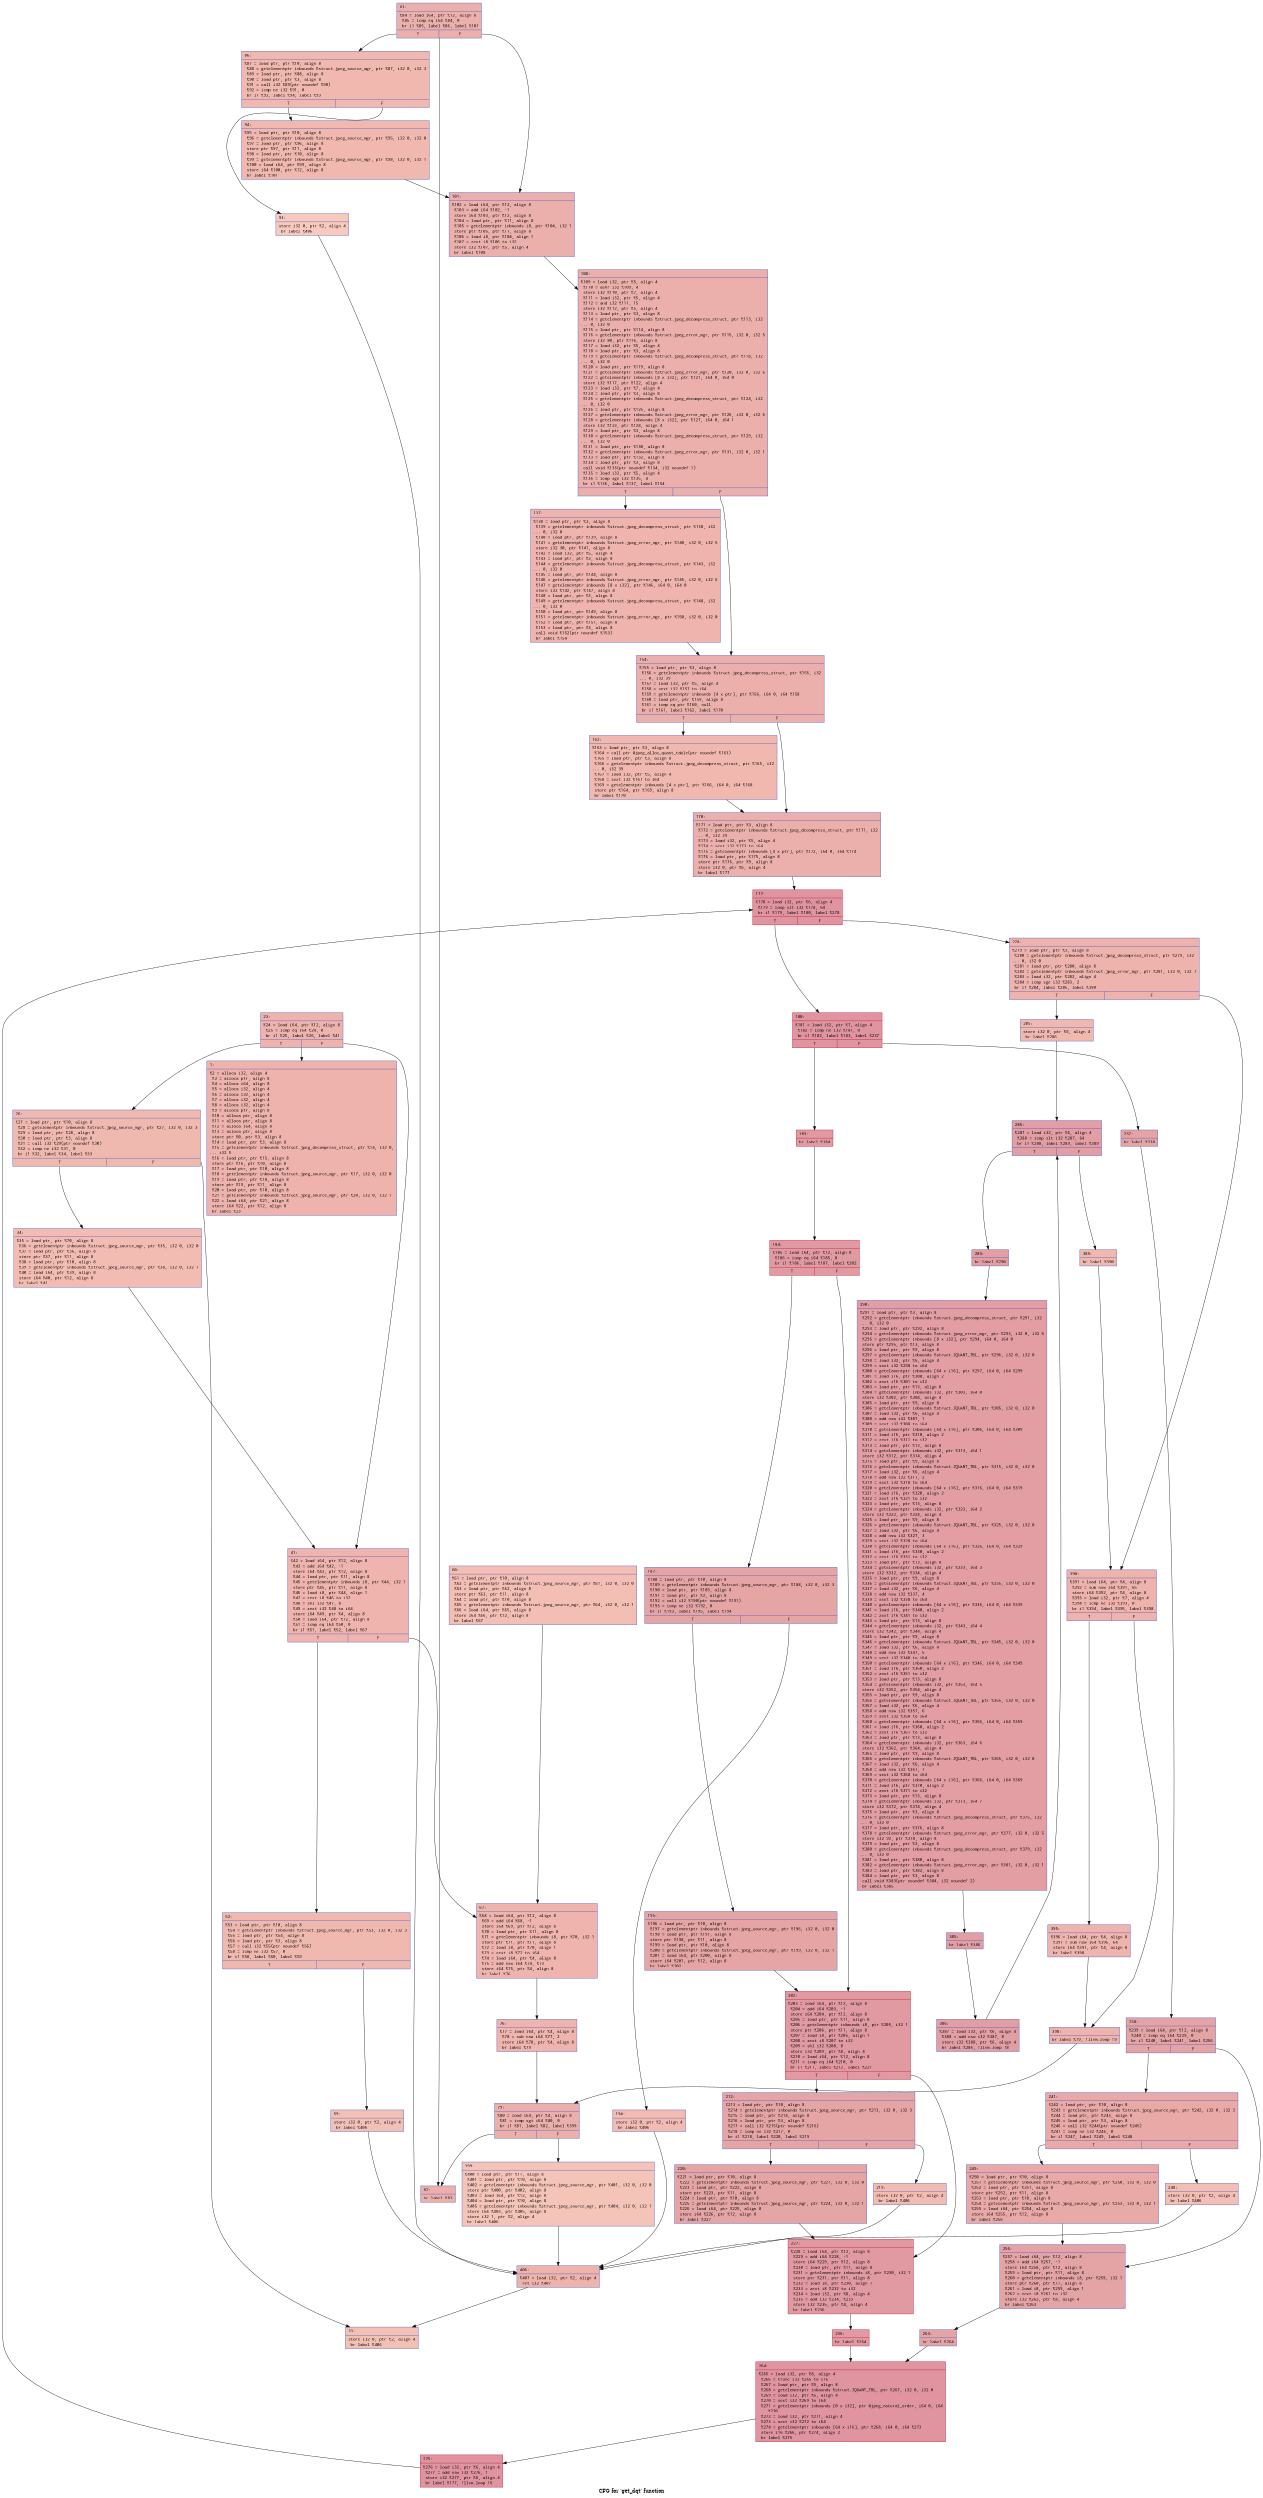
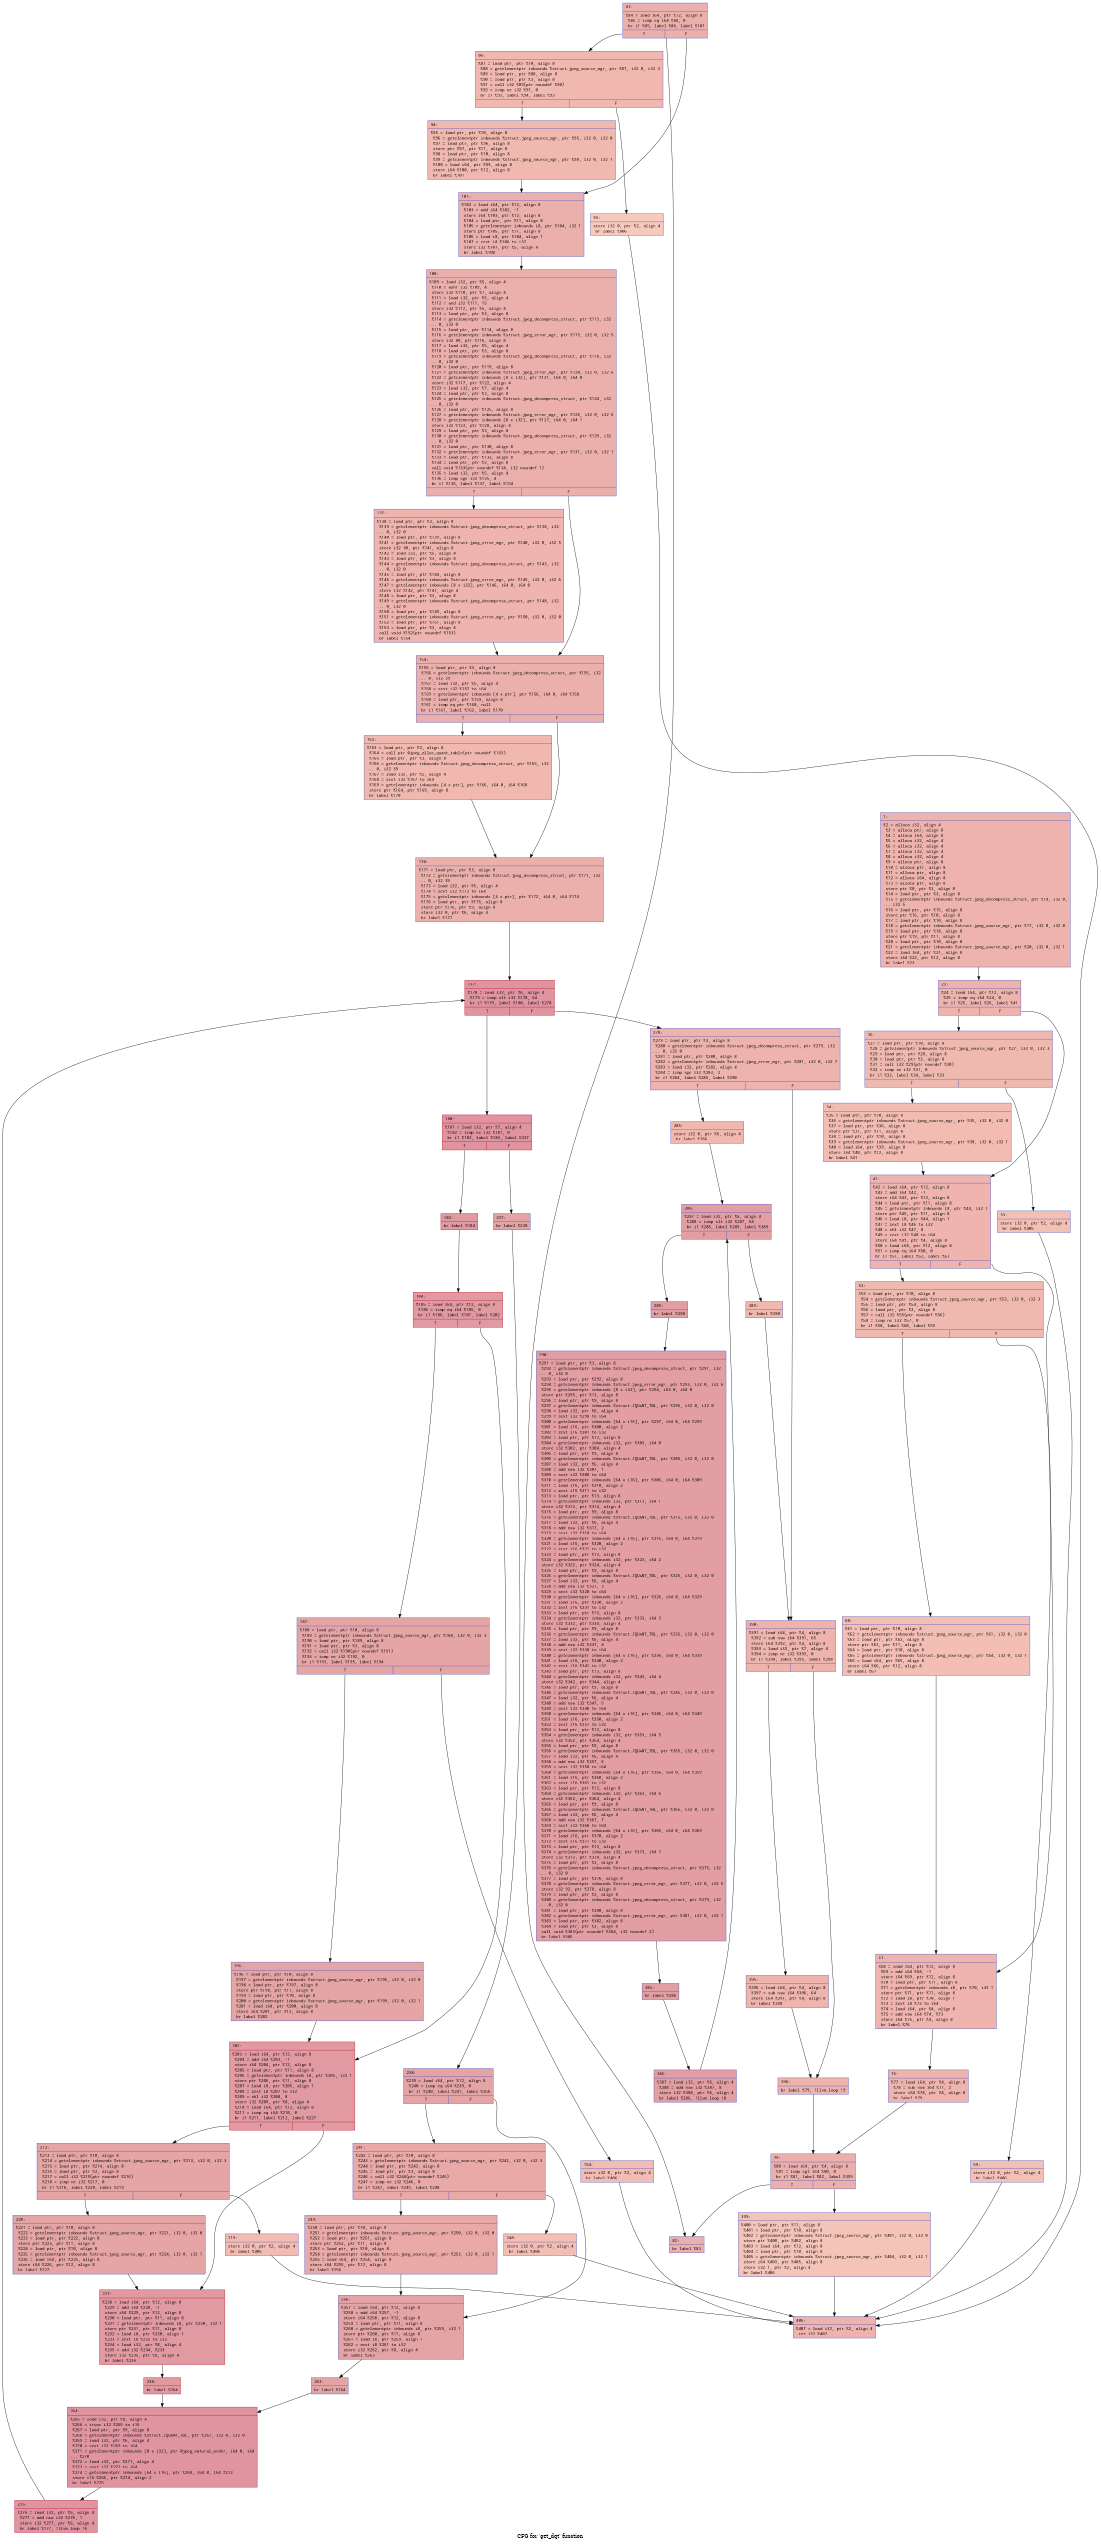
edge "23:" -> "1:": reversed
edge "52:" -> "60:": added
edge "406:" -> "33:": reversed
